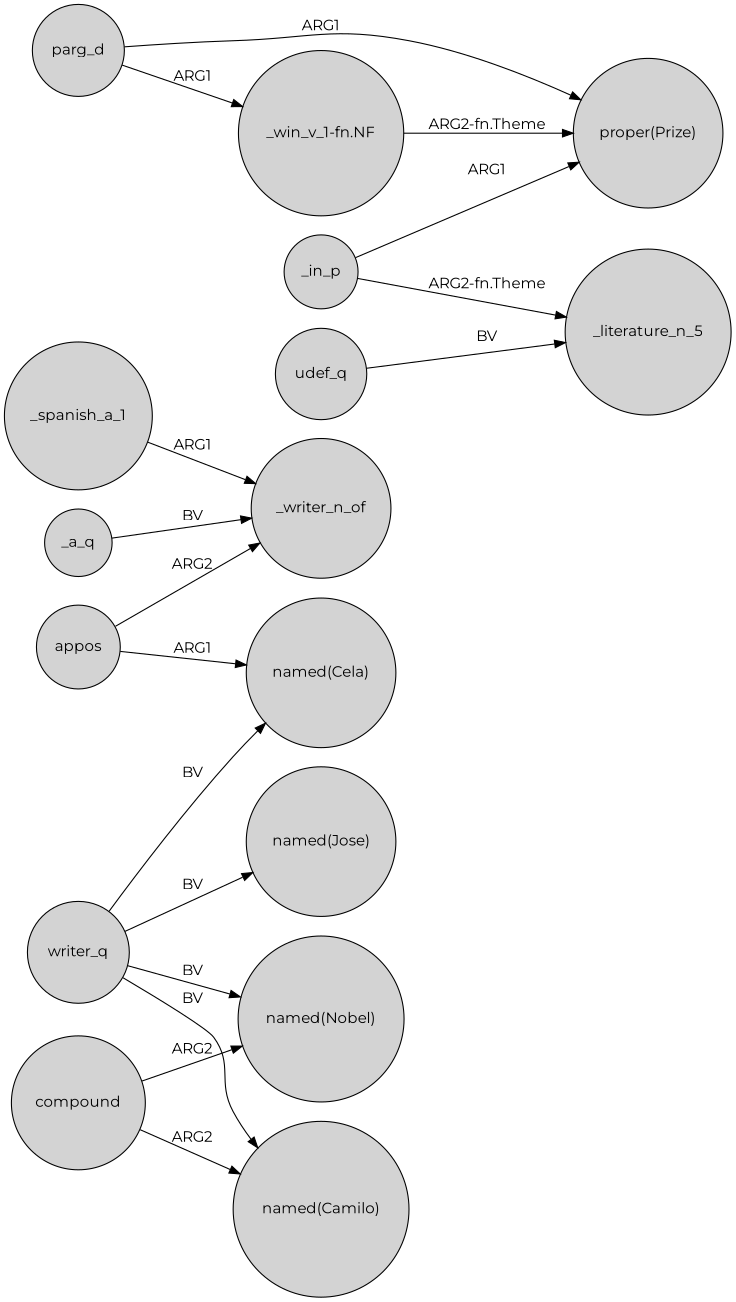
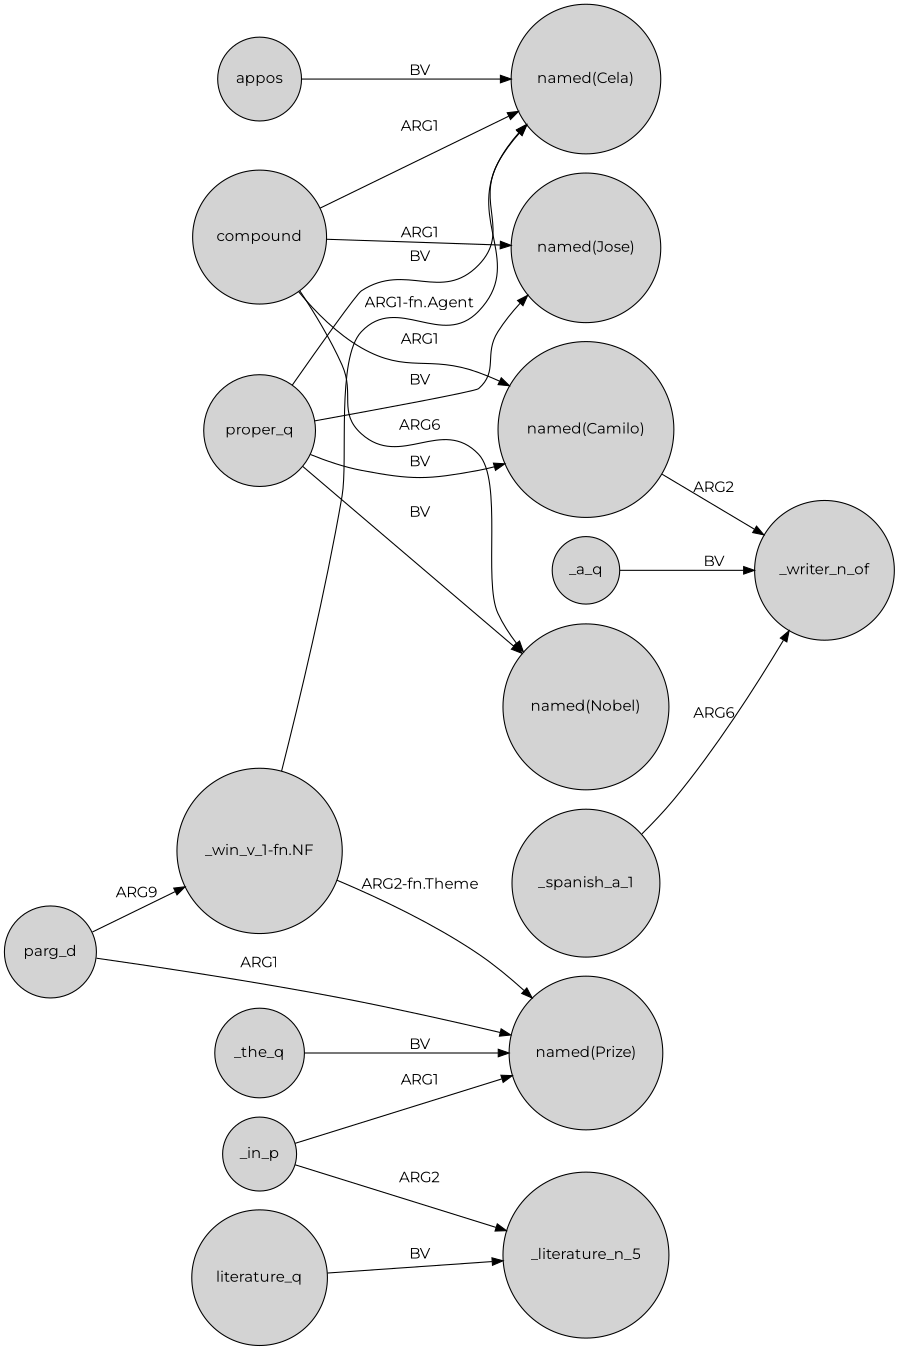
edge "parg_d" -> "_win_v_1-fn.NF": label "ARG1" -> "ARG9"
node "proper(Prize)": label "proper(Prize)" -> "named(Prize)"
edge "compound" -> "named(Cela)": added, label "ARG1"
edge "compound" -> "named(Jose)": added, label "ARG1"
edge "_in_p" -> "_literature_n_5": label "ARG2-fn.Theme" -> "ARG2"
node "udef_q": label "udef_q" -> "literature_q"
edge "_win_v_1-fn.NF" -> "named(Cela)": added, label "ARG1-fn.Agent"
edge "_spanish_a_1" -> "_writer_n_of": label "ARG1" -> "ARG6"
edge "appos" -> "_writer_n_of": now "named(Camilo)" -> "_writer_n_of"
edge "appos" -> "named(Cela)": label "ARG1" -> "BV"
node "writer_q": label "writer_q" -> "proper_q"
edge "compound" -> "named(Nobel)": label "ARG2" -> "ARG6"
node "_the_q": added
edge "compound" -> "named(Camilo)": label "ARG2" -> "ARG1"
